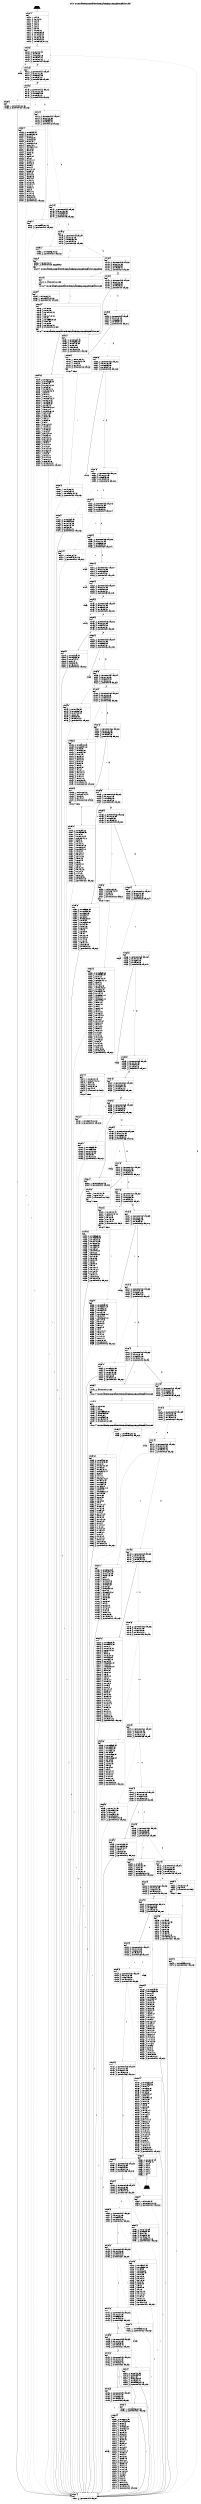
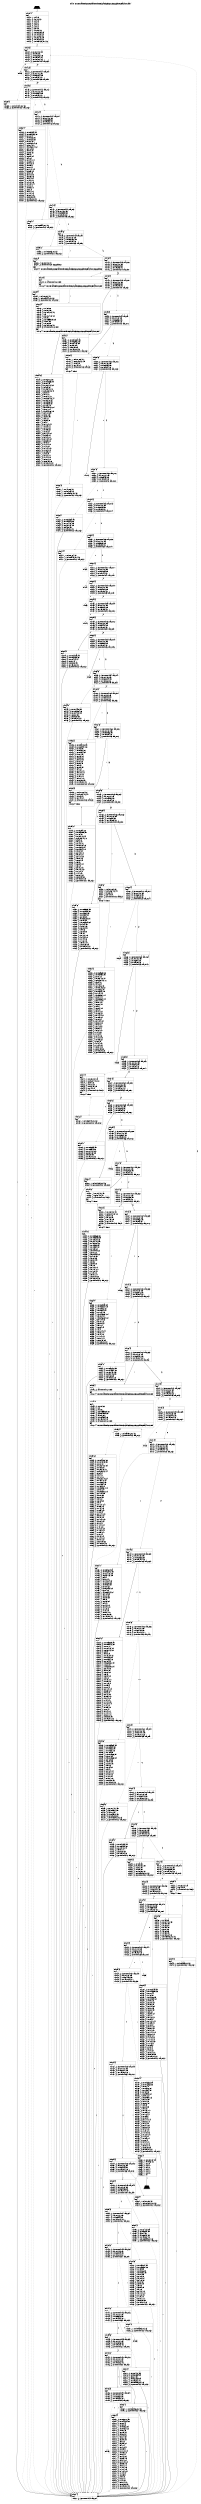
edge "0x40166c [25]" -> "0x401685 [25]": added, label "32"
